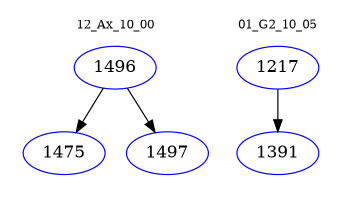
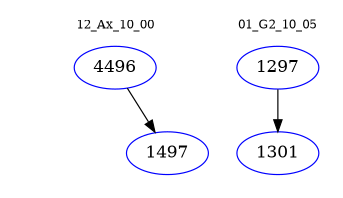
node "1496": label "1496" -> "4496"
node "1217": label "1217" -> "1297"
node "1475": removed
node "1391": label "1391" -> "1301"
